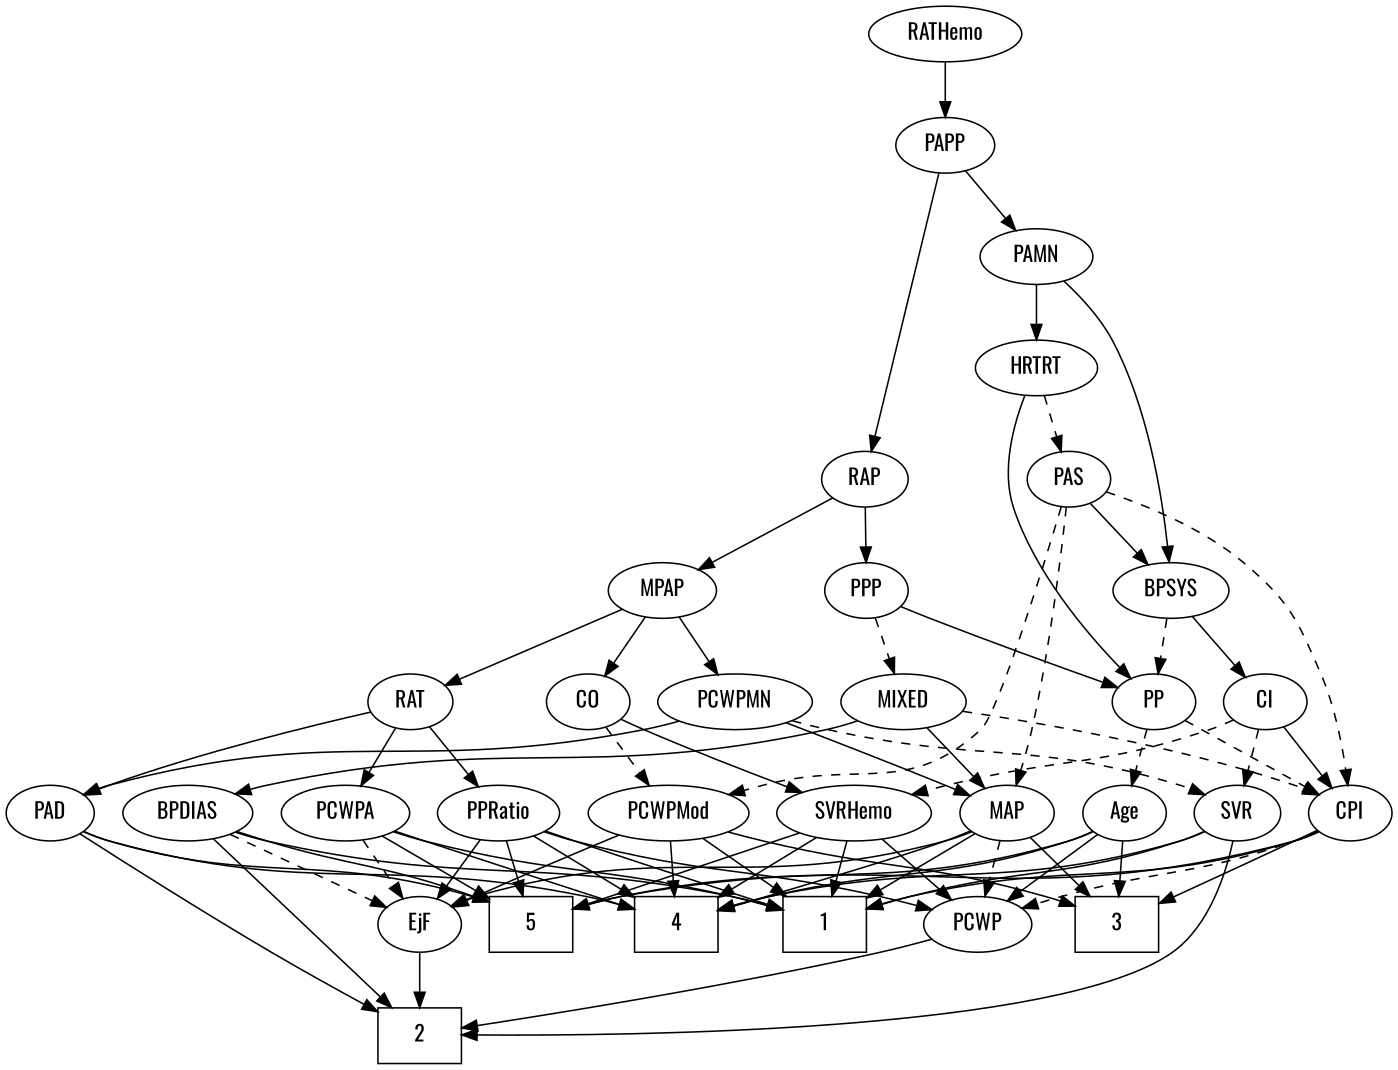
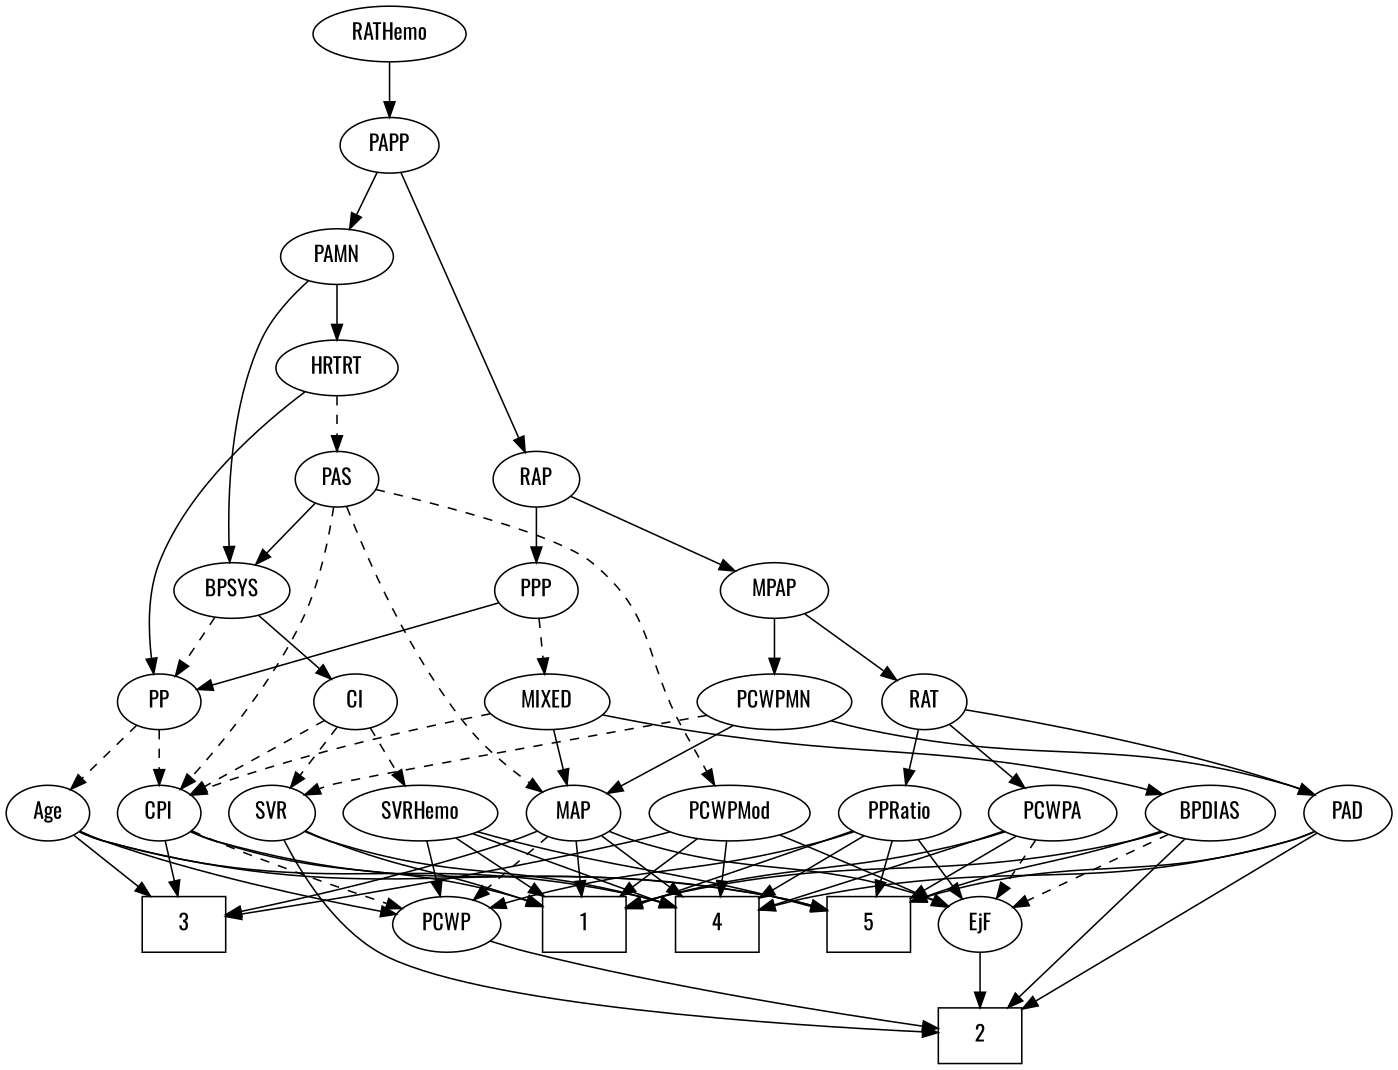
node "CO": removed
edge "CI" -> "CPI": style solid -> dashed
